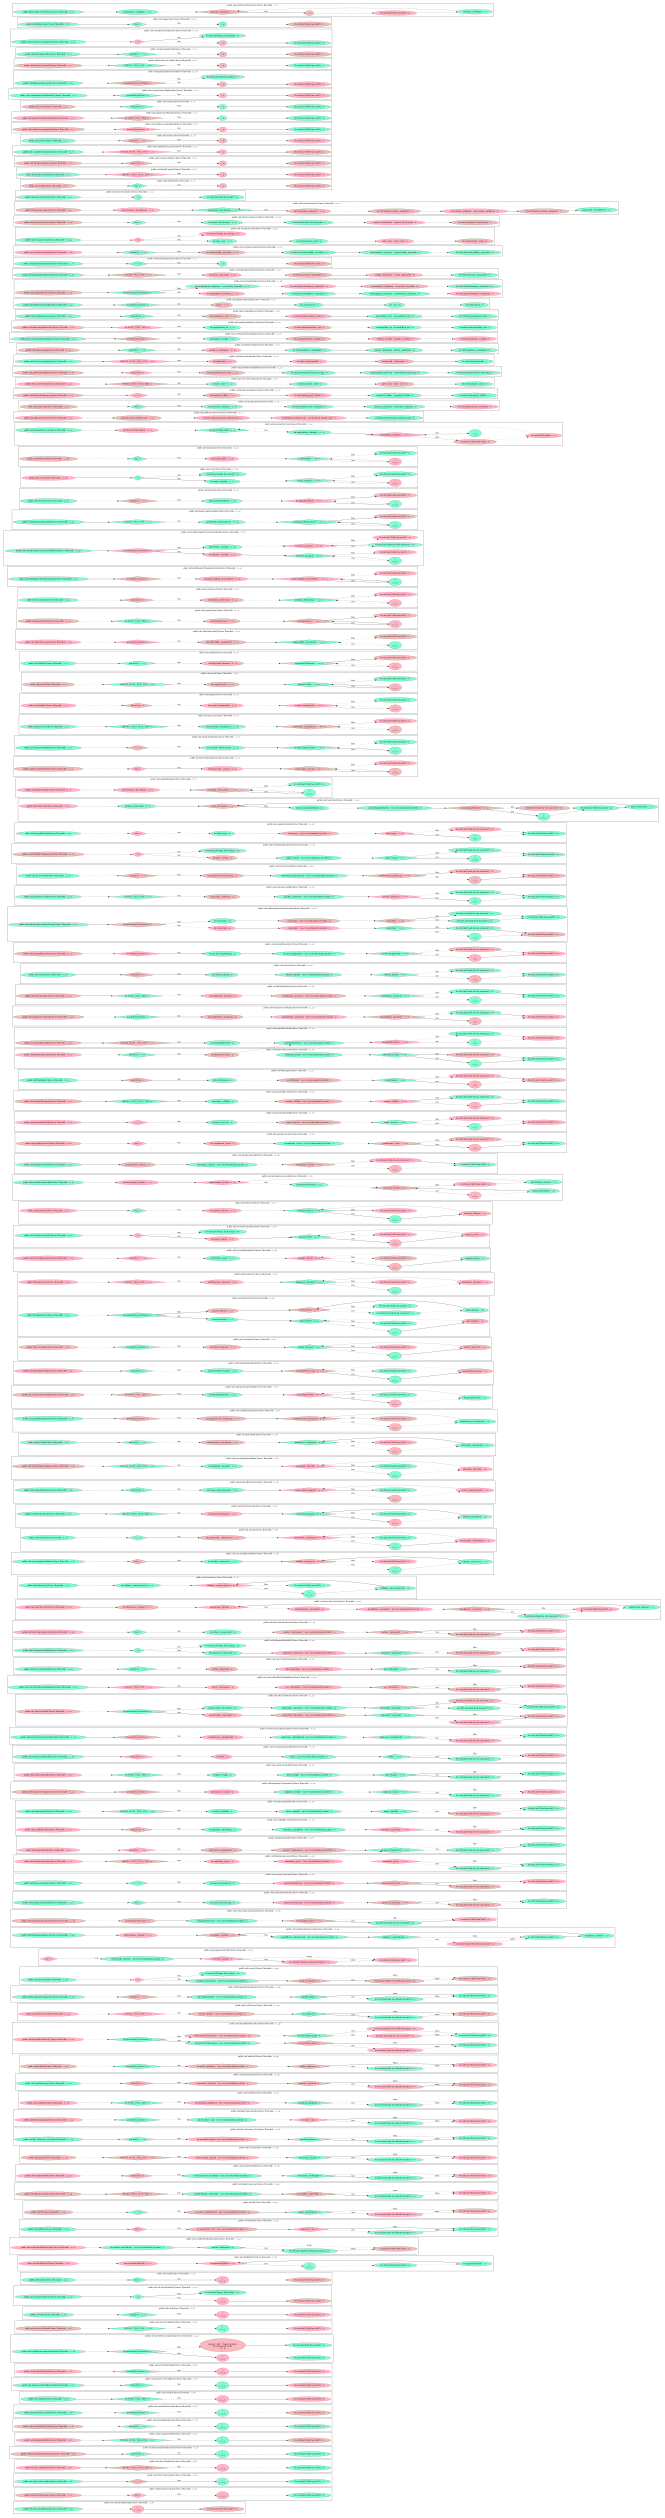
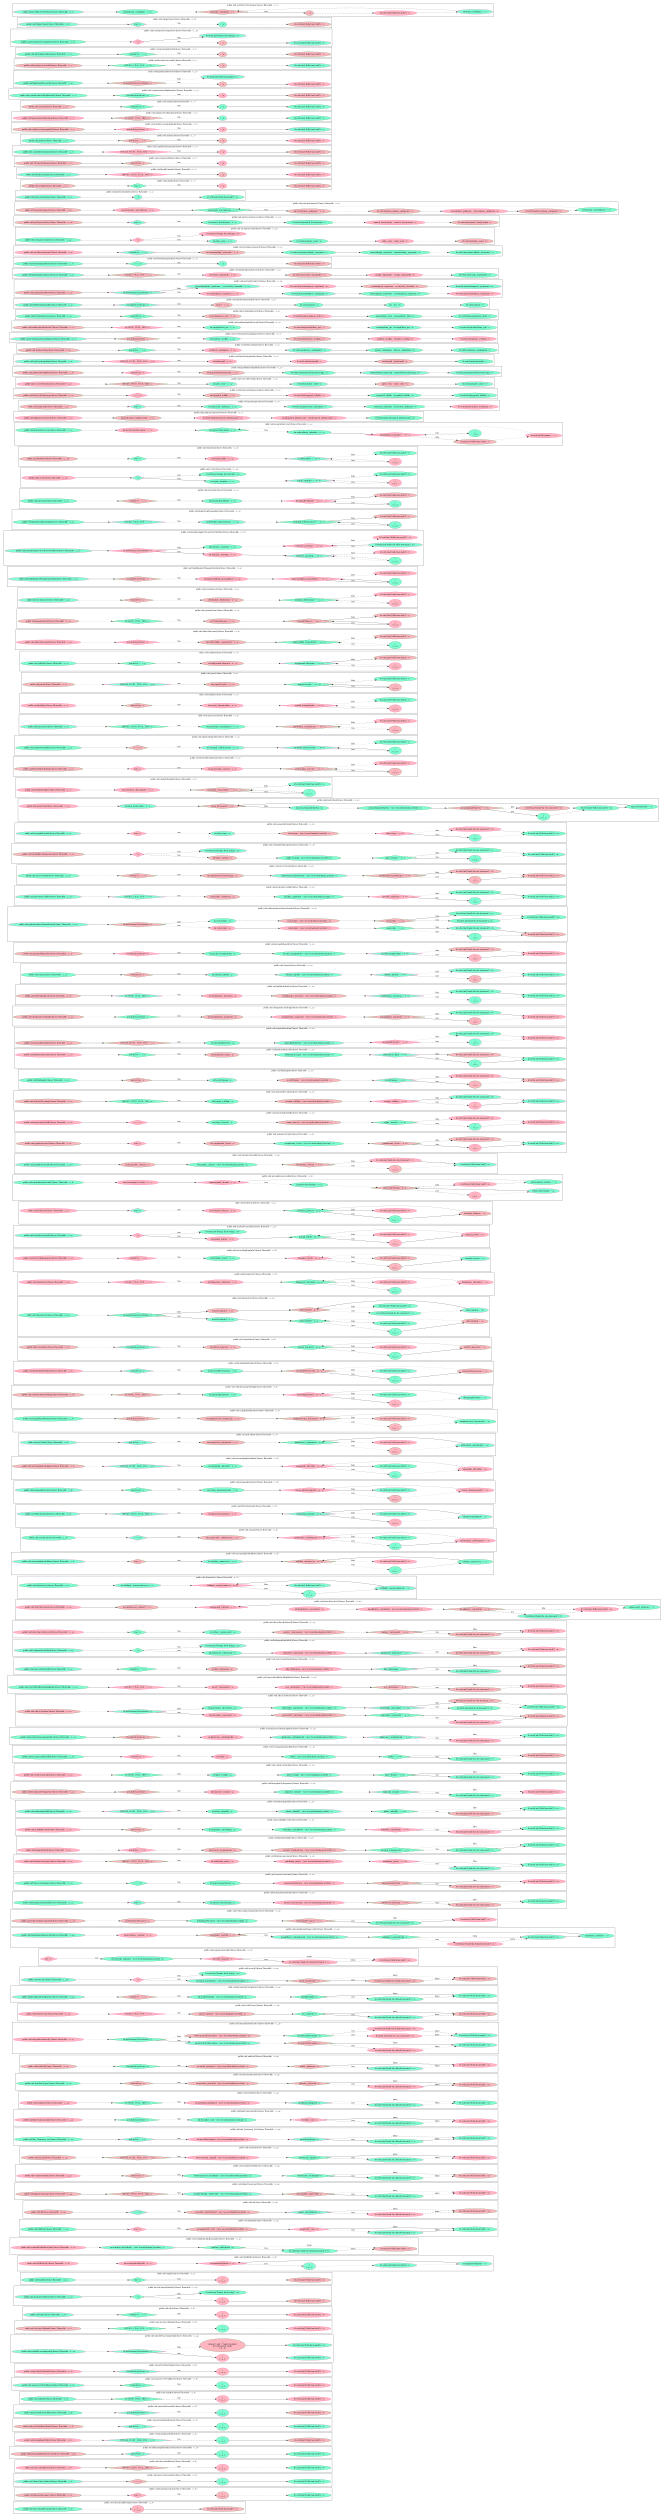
edge "int adamantean_fagot; <4>" -> "unmodishButterbur = (new SecureRandom()).nextInt(); <5>": now "int adamantean_fagot; <4>" -> "adamantean_fagot = (new SecureRandom()).nextInt(); <5>"
edge "spongewood_sediment < 1 <3>" -> "int bloodshotten_concubitant; <4>": removed, label "true"
edge "undulating_prancy = (new SecureRandom()).nextInt(); <5>" -> "prestock_atrophoderma == 0 <6>": now "undulating_prancy = (new SecureRandom()).nextInt(); <5>" -> "undulating_prancy == 0 <6>"
